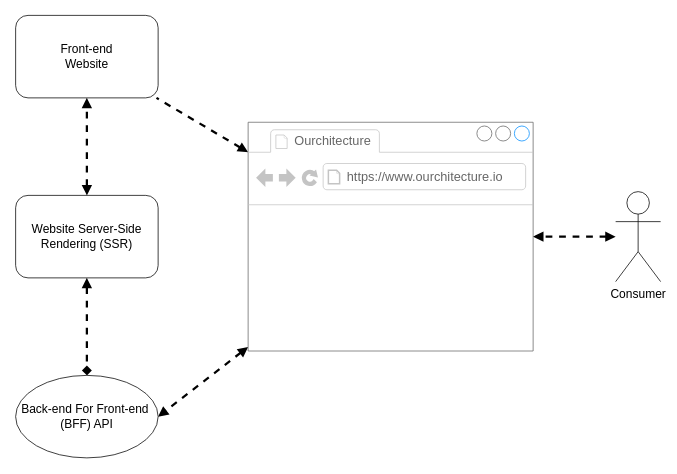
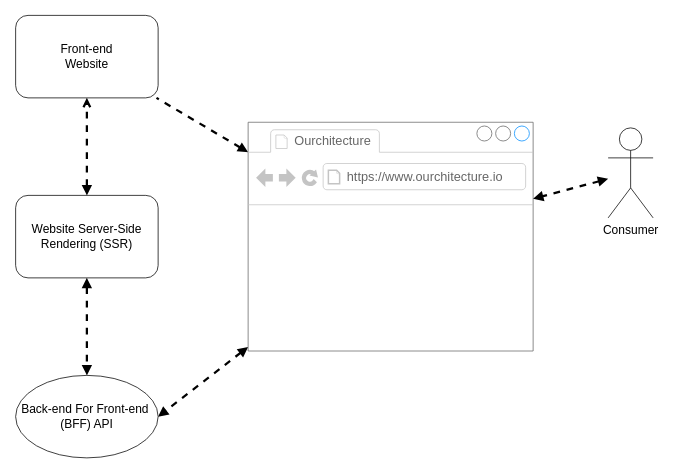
edge "Front-endWebsite" -- "Website Server-Side Rendering (SSR)": arrowhead block -> open
node "Consumer": moved (638, 237) -> (630, 173)
edge "Website Server-Side Rendering (SSR)" -- "Back-end For Front-end (BFF) API": arrowhead diamond -> block
